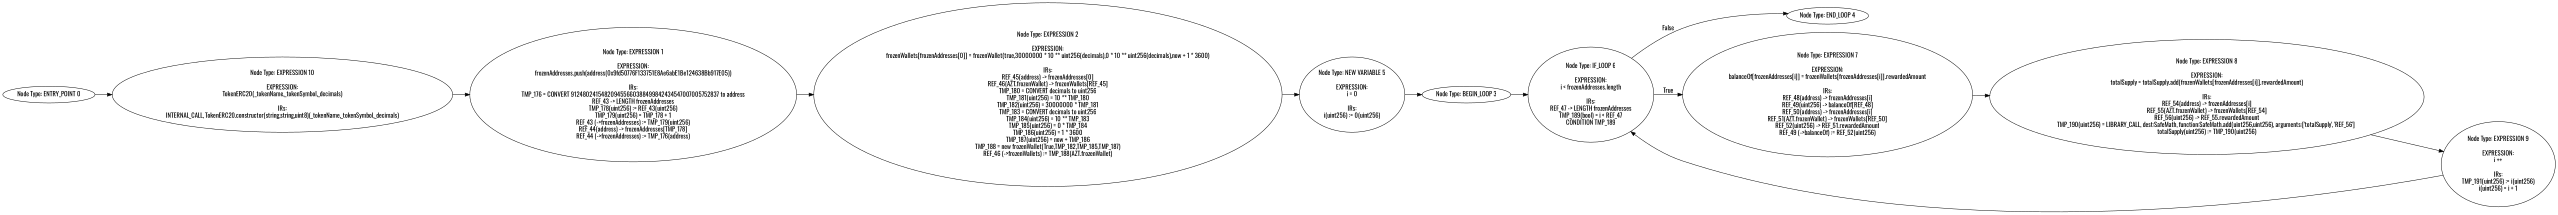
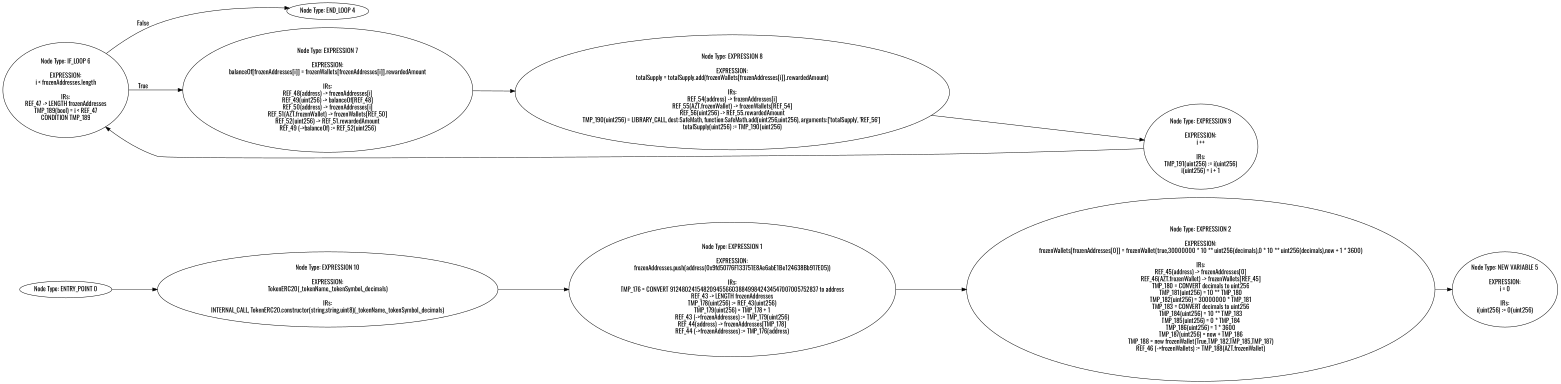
node "Node Type: BEGIN_LOOP 3": removed
